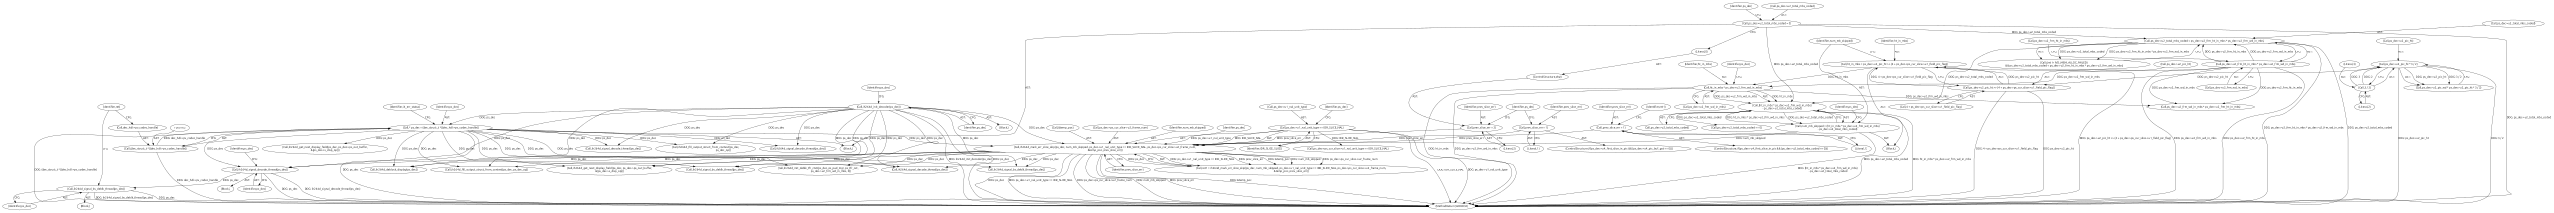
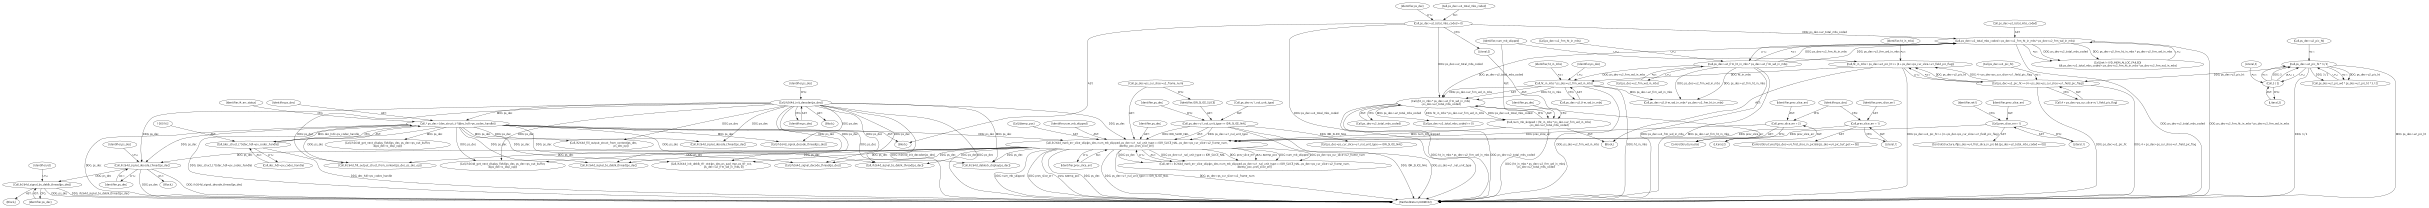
edge "(ControlStructure,else)" -> "(Call,prev_slice_err = 2)": reversed
edge "(Identifier,ret)" -> "(Call,dec_hdl->pv_codec_handle)": now "(Call,(dec_struct_t *)(dec_hdl->pv_codec_handle))" -> "(Call,dec_hdl->pv_codec_handle)"
edge "(Call,ps_dec->u1_nal_unit_type == IDR_SLICE_NAL)" -> "(Identifier,IDR_SLICE_SLICE)": now "(Call,ps_dec->ps_cur_slice->u2_frame_num)" -> "(Identifier,IDR_SLICE_SLICE)"
